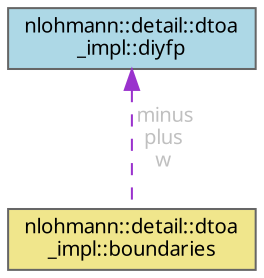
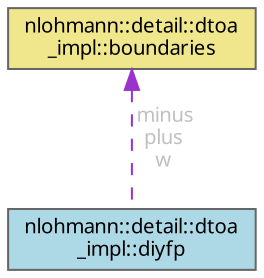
edge "nlohmann::detail::dtoa _impl::boundaries" -> "nlohmann::detail::dtoa _impl::diyfp": reversed
